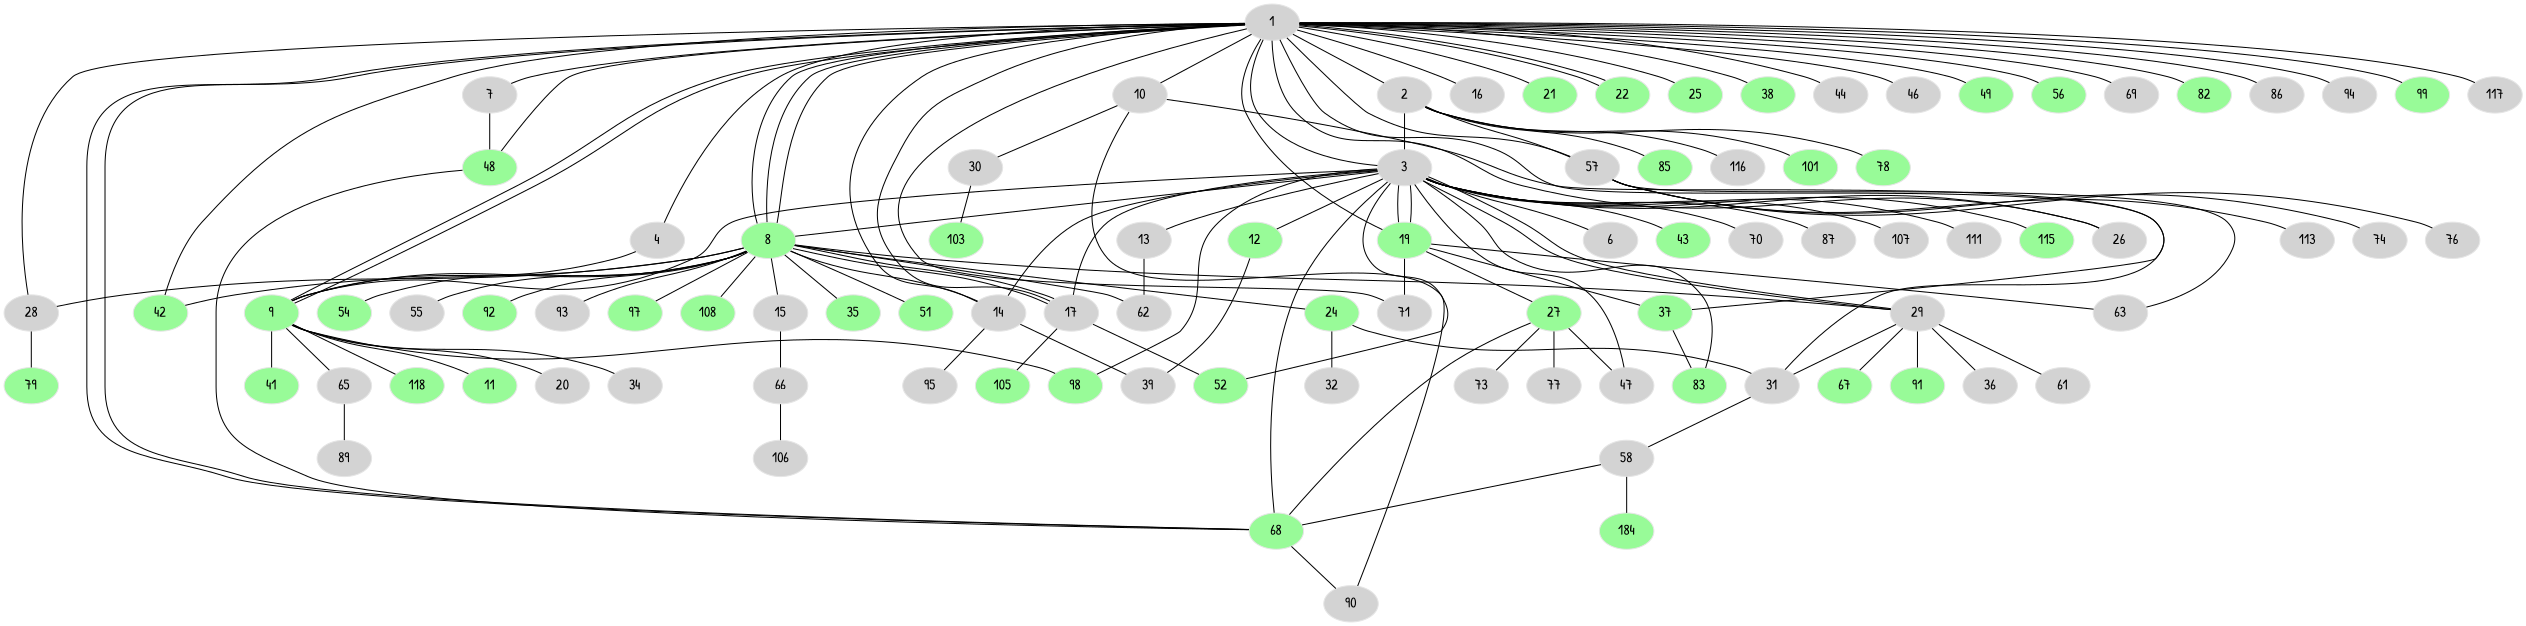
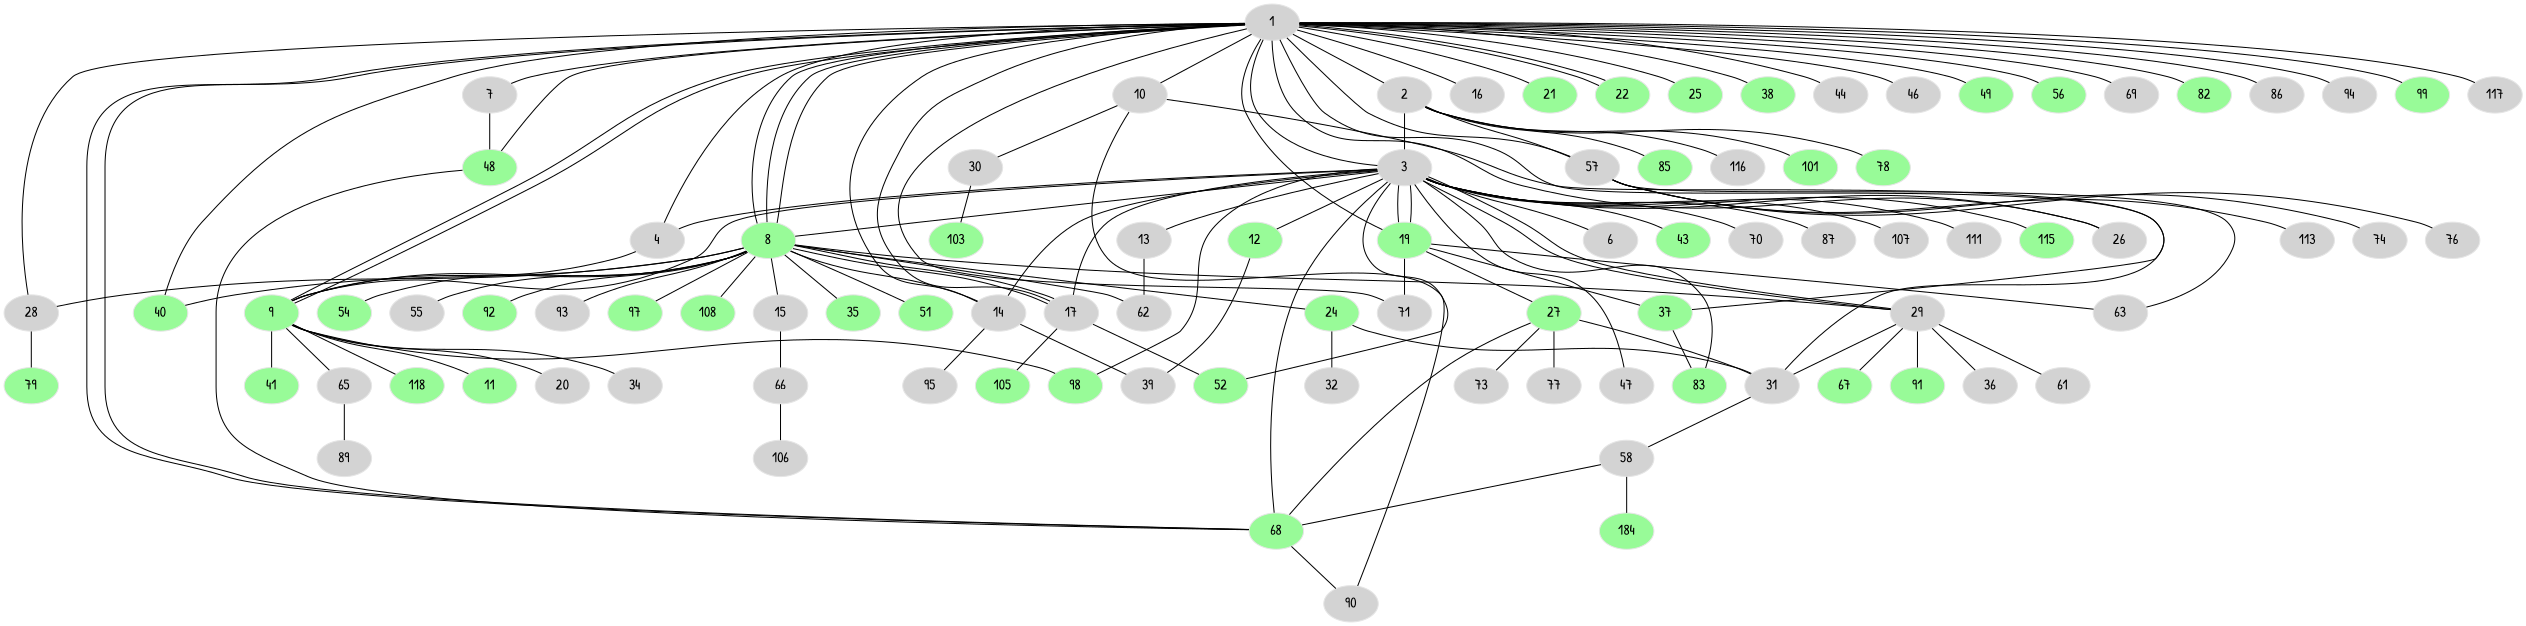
edge "3" -- "4": added
node "42": label "42" -> "40"
edge "27" -- "47": now "27" -- "31"
